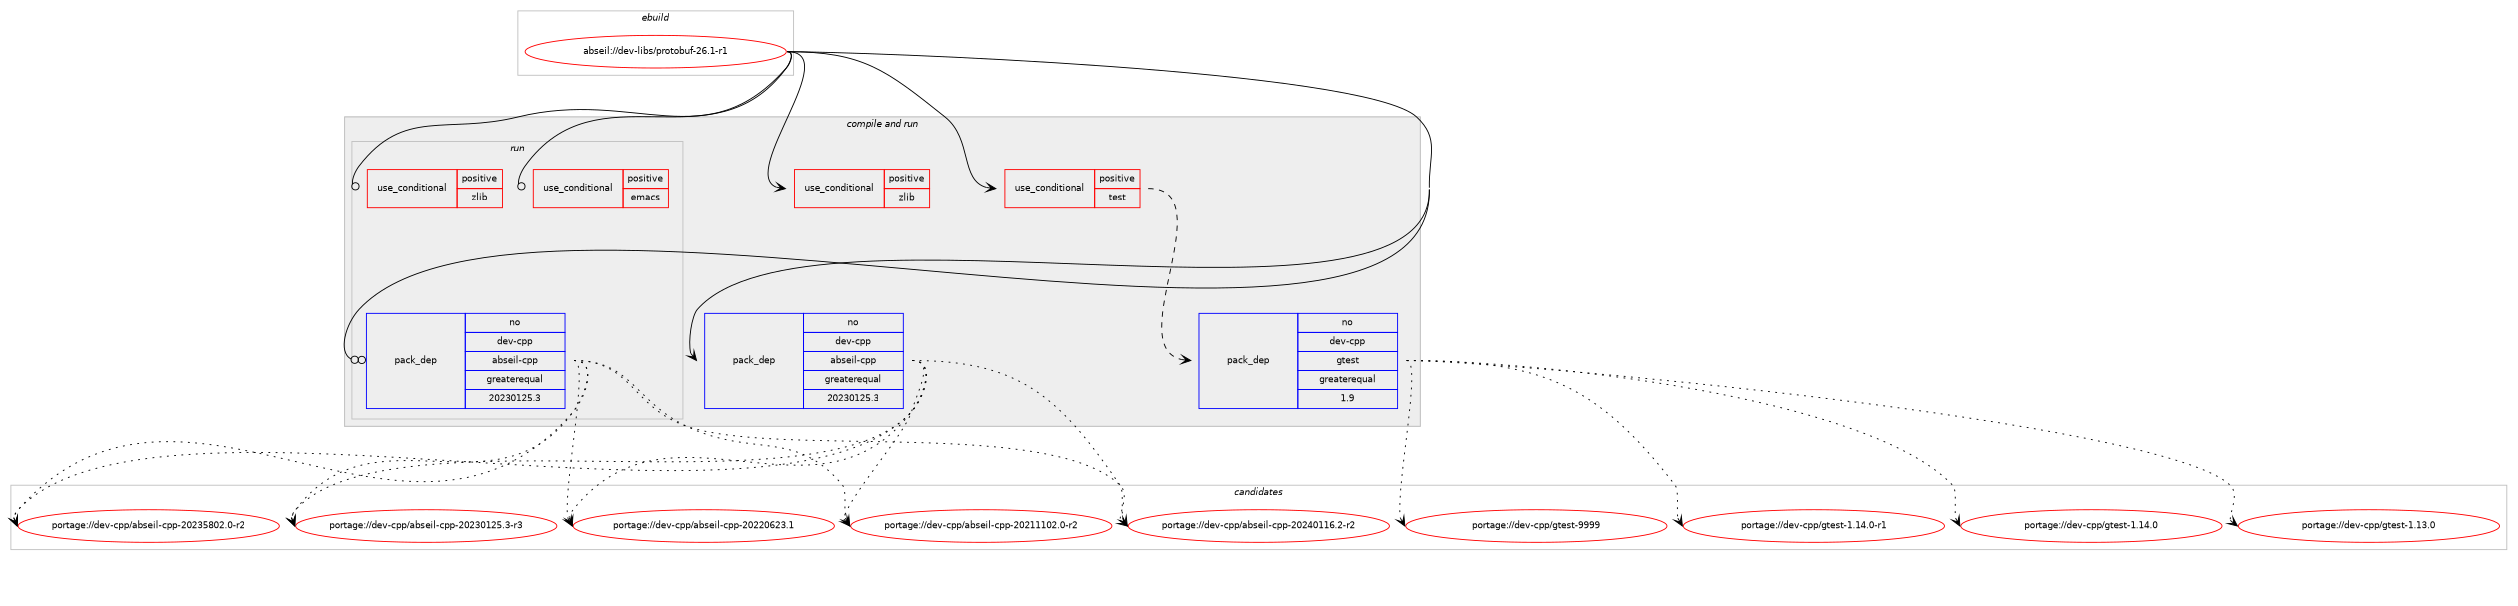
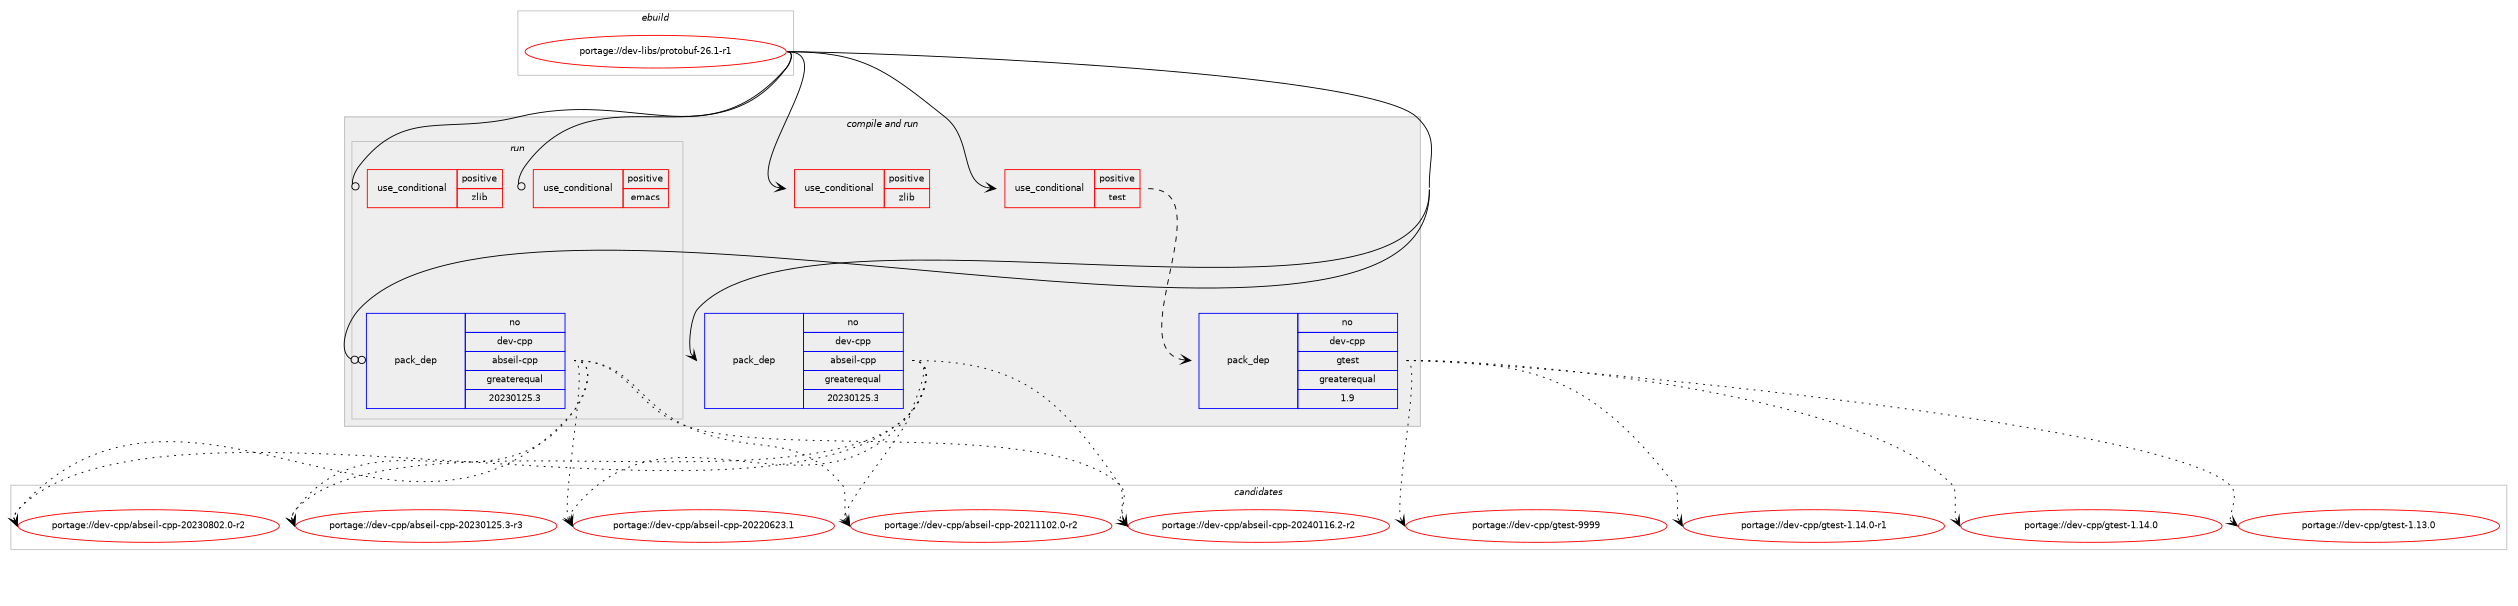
node "abseil://dev-libs/protobuf-26.1-r1": label "abseil://dev-libs/protobuf-26.1-r1" -> "portage://dev-libs/protobuf-26.1-r1"
node "portage://dev-cpp/abseil-cpp-20235802.0-r2": label "portage://dev-cpp/abseil-cpp-20235802.0-r2" -> "portage://dev-cpp/abseil-cpp-20230802.0-r2"
